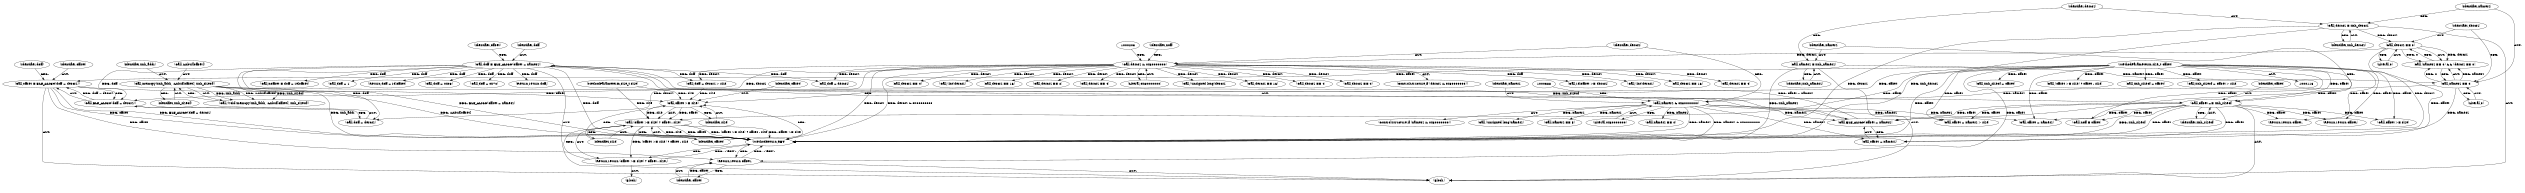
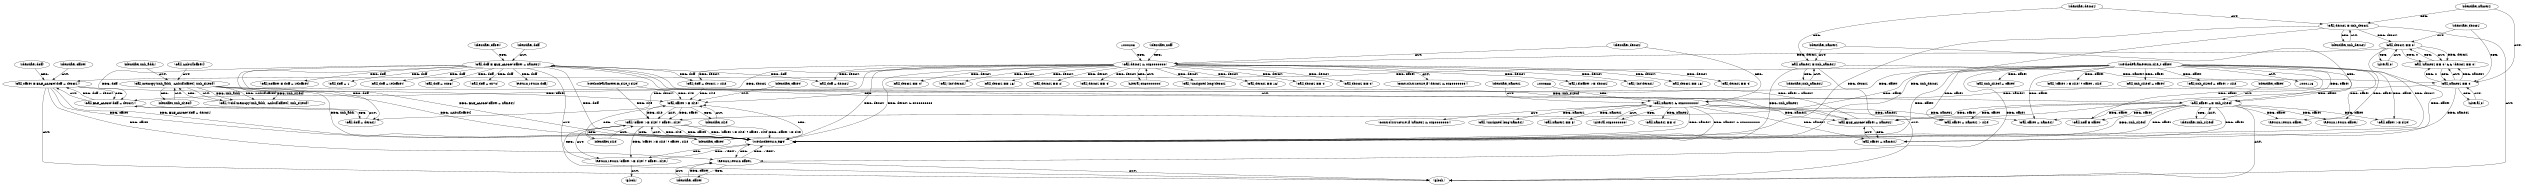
edge "(Call,descsz & 0x80000000)" -> "(Call,reloffset >= descsz)": label "DDG: doff" -> "DDG: descsz"
node "(Return,doff + reloffset)": label "(Return,doff + reloffset)" -> "(Call,doff + reloffset)"
